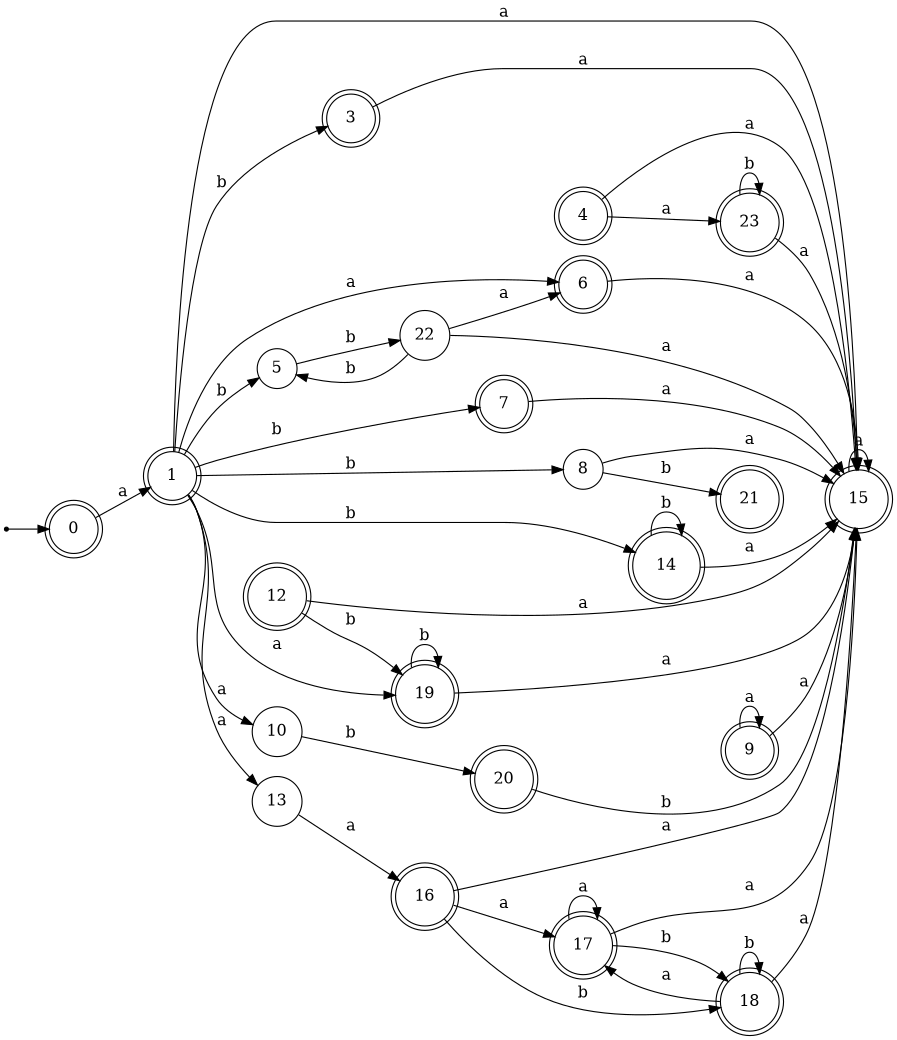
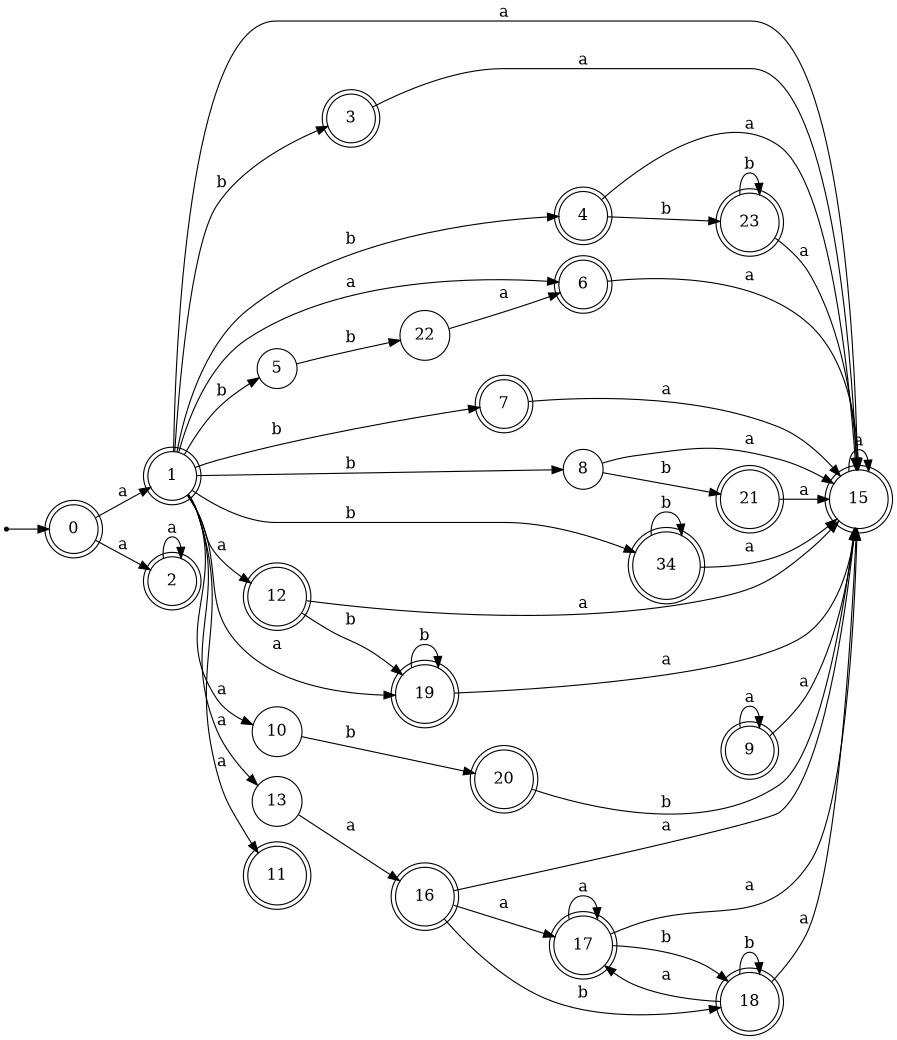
edge "4" -> "23": label "a" -> "b"
edge "1" -> "4": added, label "b"
edge "22" -> "15": now "21" -> "15"
edge "22" -> "5": removed, label "b"
edge "1" -> "12": added, label "a"
node "14": label "14" -> "34"
node "2": added
node "11": added
